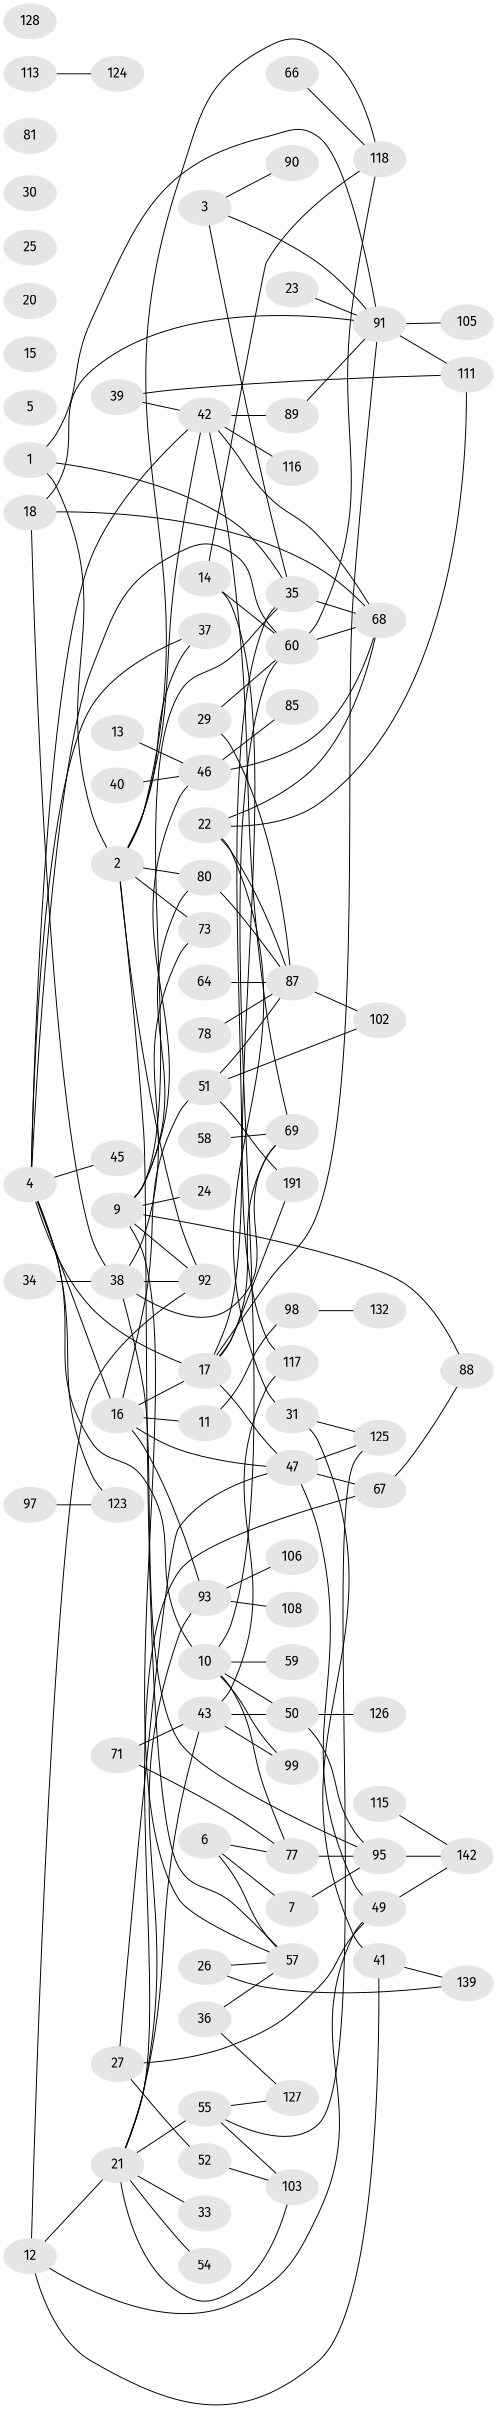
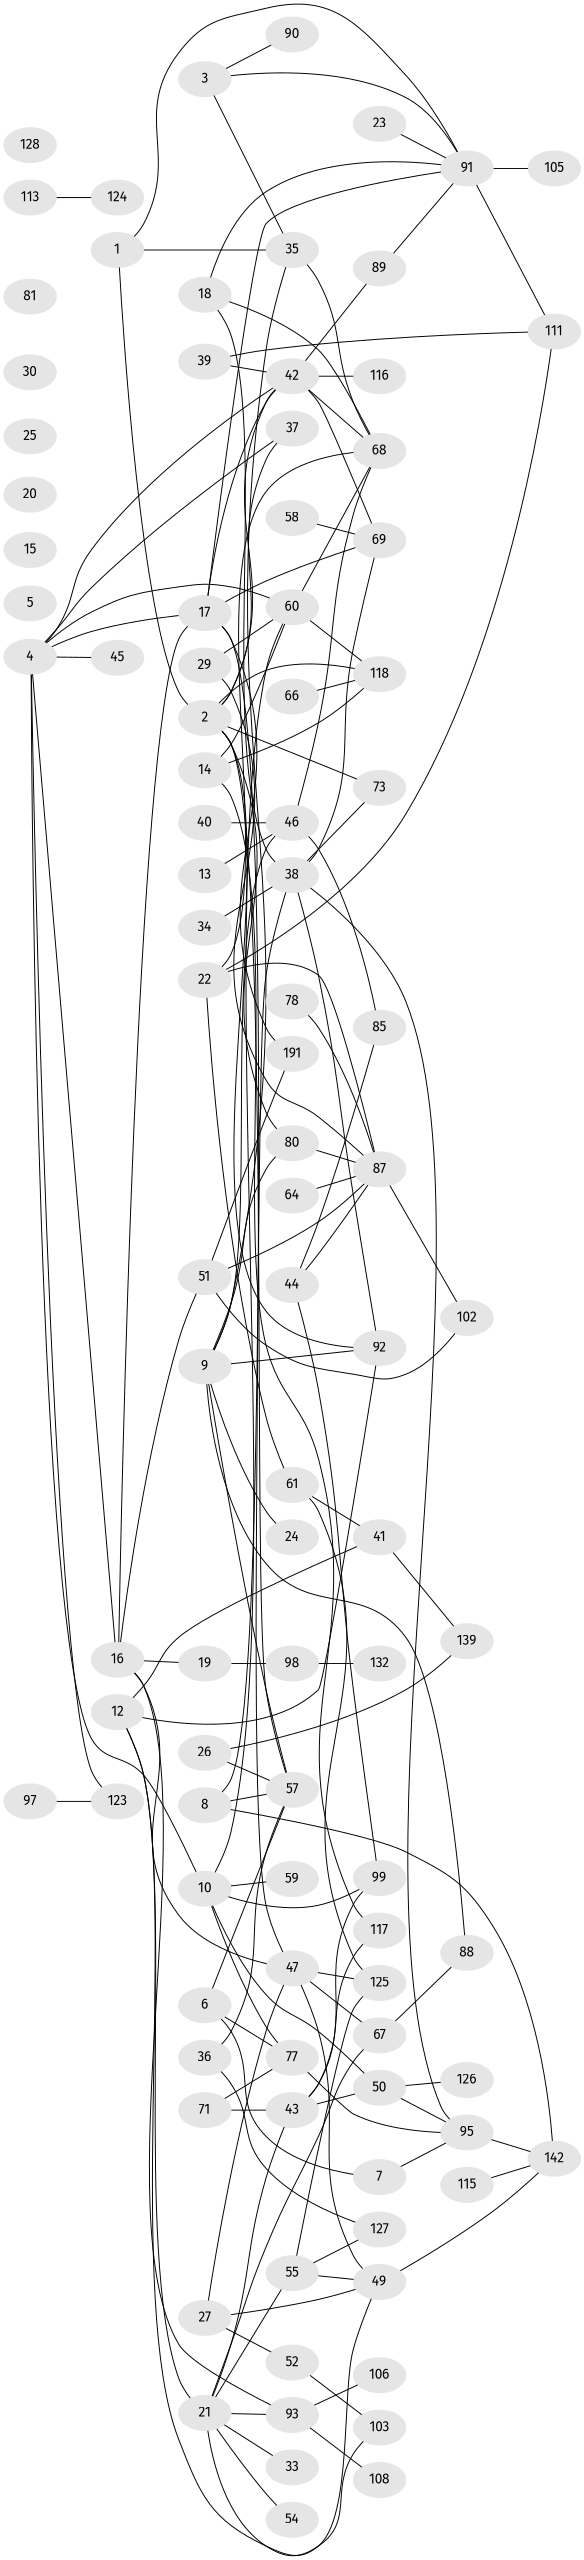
edge "35" -- "17": now "42" -- "17"
node "44": added
node "31": label "31" -> "61"
node "11": label "11" -> "19"
node "8": added
edge "55" -- "103": now "55" -- "49"
